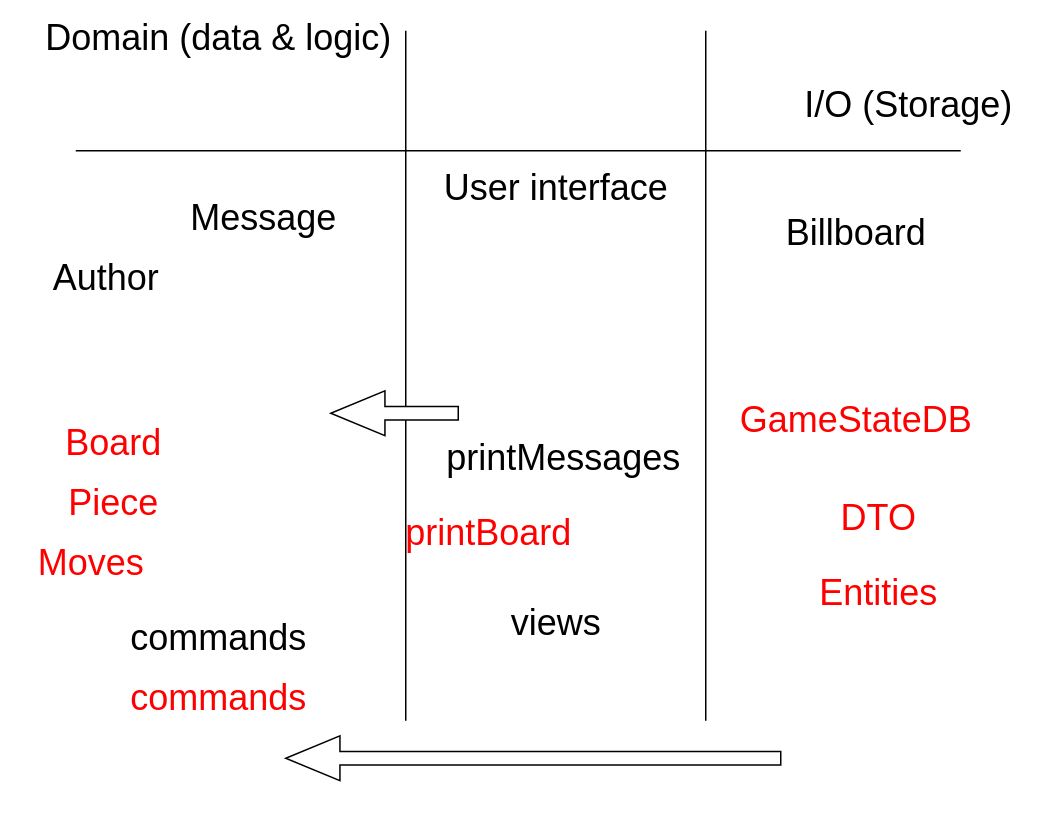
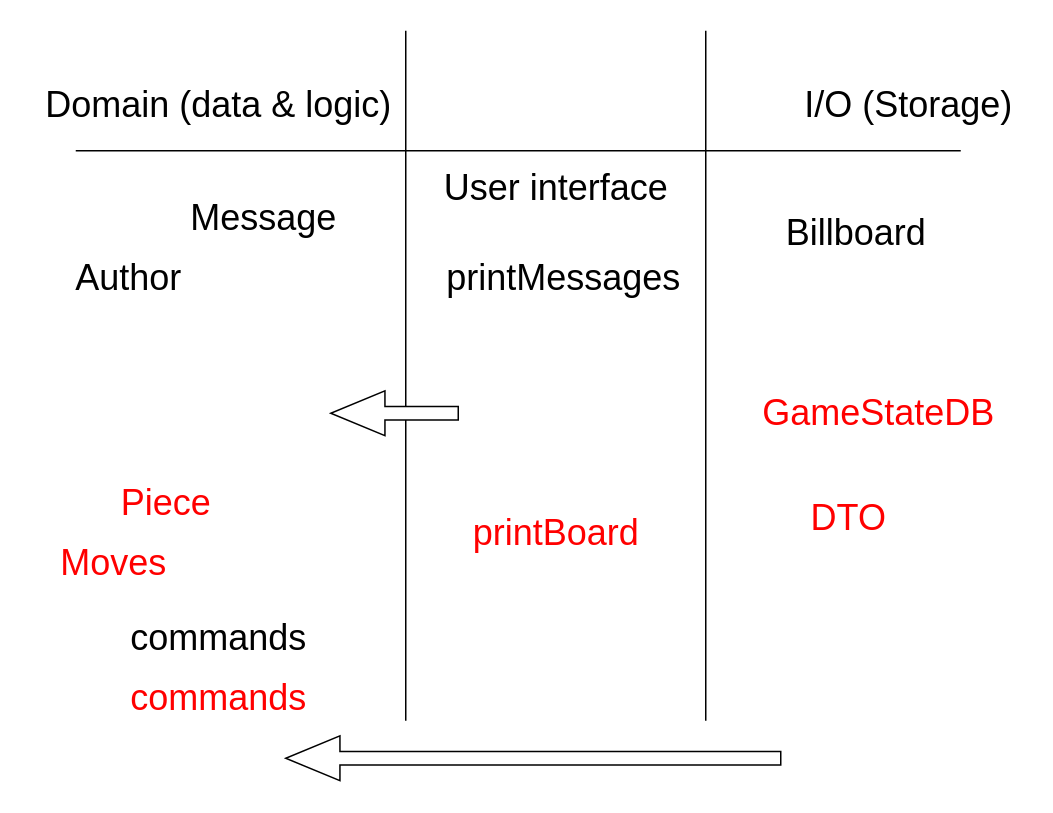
node "Domain (data & logic)": moved (218, 38) -> (218, 106)
node "Author": moved (106, 278) -> (128, 278)
node "GameStateDB": moved (856, 421) -> (878, 413)
node "Board": removed
node "printMessages": moved (563, 458) -> (563, 278)
node "Piece": moved (113, 503) -> (166, 503)
node "DTO": moved (878, 518) -> (848, 518)
node "printBoard": moved (488, 533) -> (556, 533)
node "Moves": moved (91, 563) -> (113, 563)
node "Entities": removed
node "views": removed
